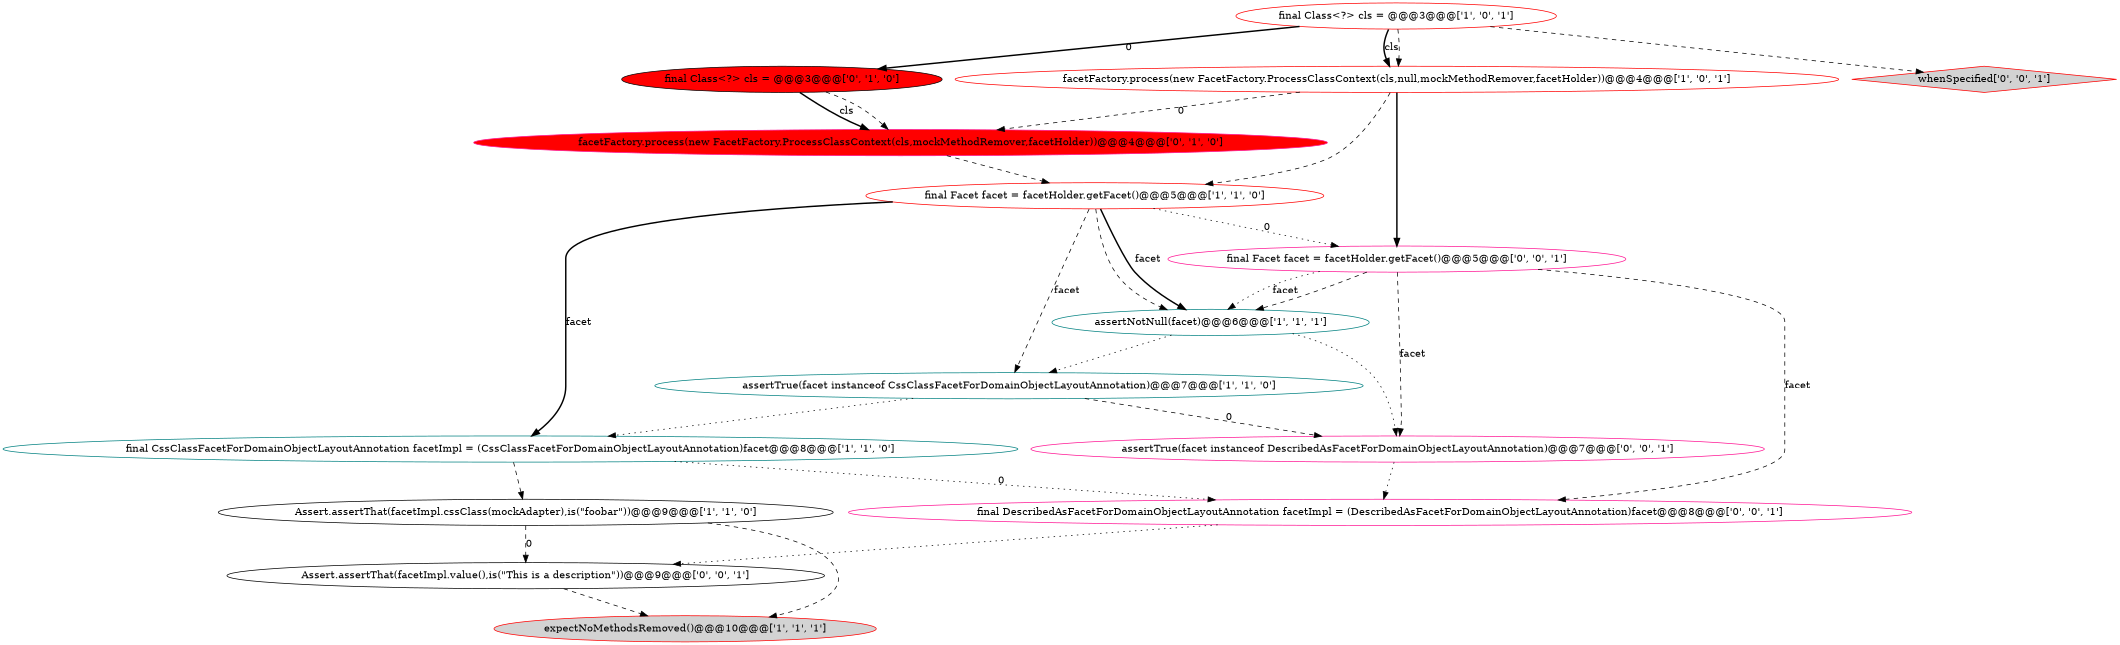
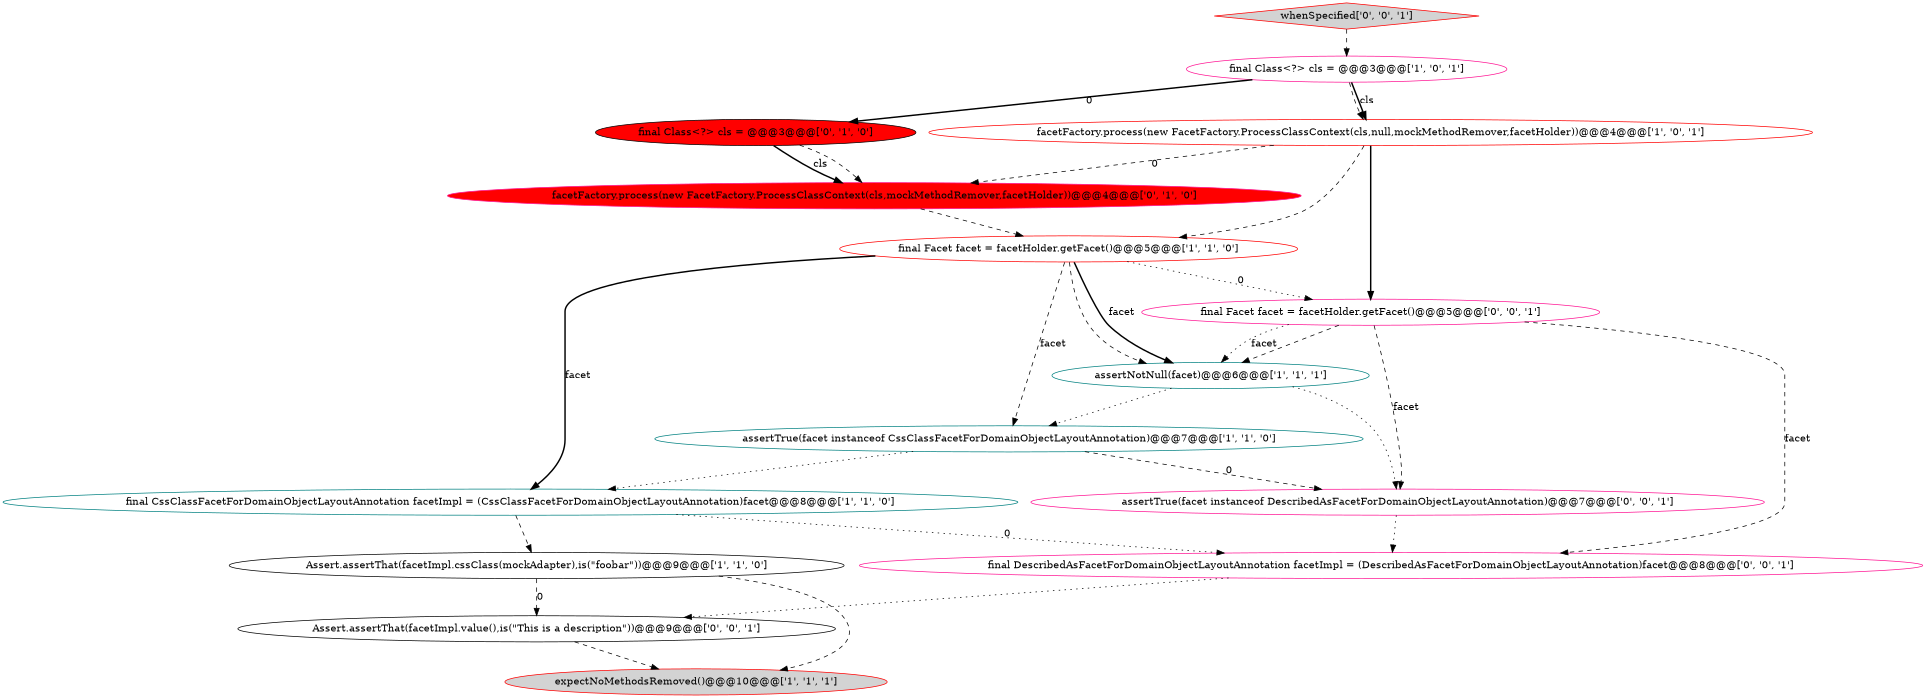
node "final Class<?> cls = @@@3@@@['1', '0', '1']": color red -> deeppink
edge "final Class<?> cls = @@@3@@@['1', '0', '1']" -> "whenSpecified['0', '0', '1']": reversed
